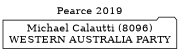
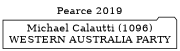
node "Michael Calautti (8096) WESTERN AUSTRALIA PARTY": label "Michael Calautti (8096) WESTERN AUSTRALIA PARTY" -> "Michael Calautti (1096) WESTERN AUSTRALIA PARTY"
